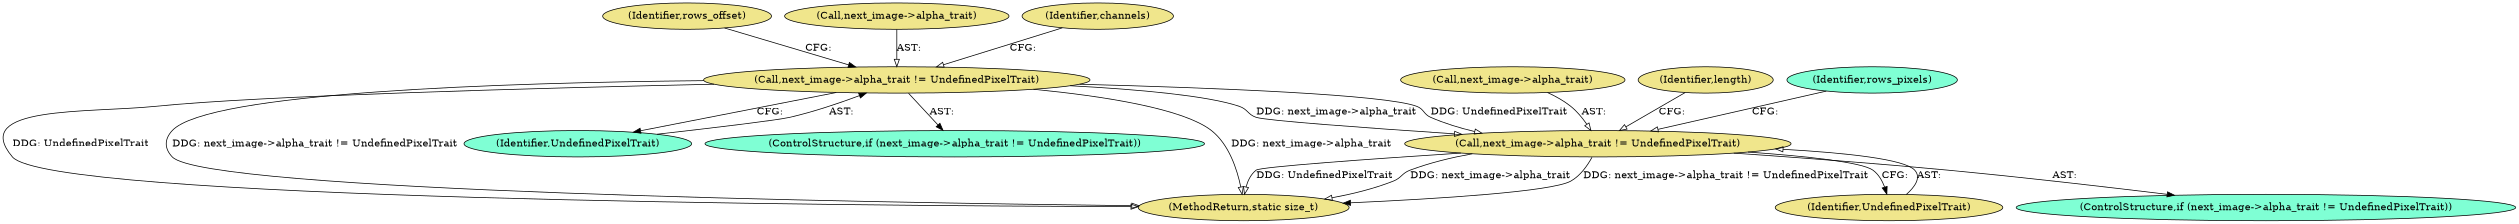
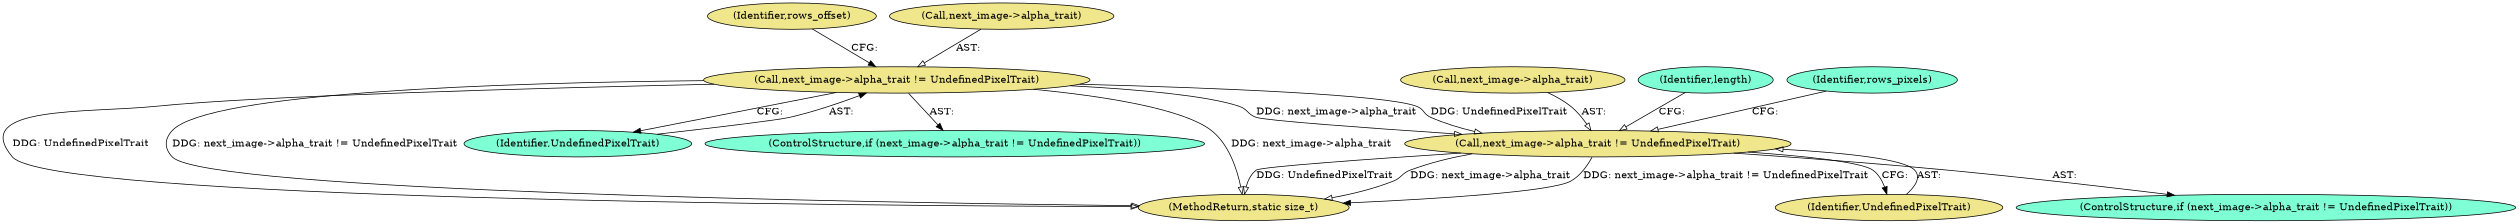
node "(Identifier,channels)": removed
node "(Identifier,length)": fillcolor khaki -> aquamarine
